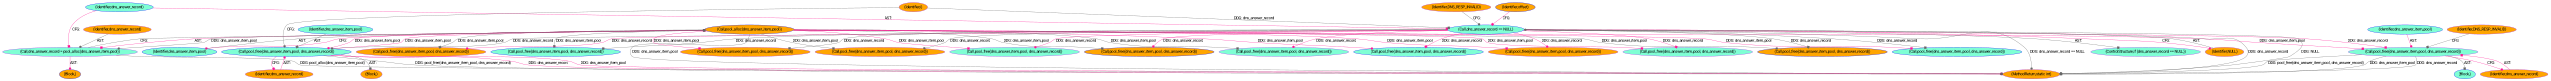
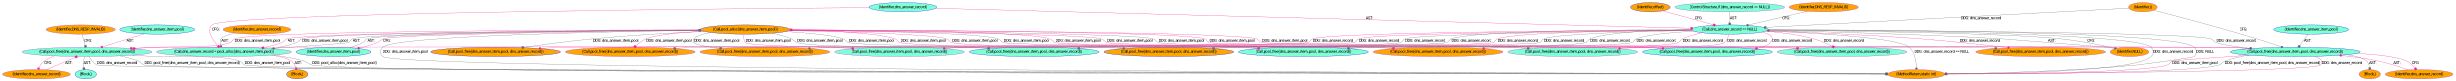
edge "(Call,dns_answer_record == NULL)" -> "(Identifier,NULL)": color deeppink -> gray40
edge "(Call,dns_answer_record == NULL)" -> "(ControlStructure,if (dns_answer_record == NULL))": reversed
edge "(Call,dns_answer_record = pool_alloc(dns_answer_item_pool))" -> "(Call,pool_alloc(dns_answer_item_pool))": label "CFG: " -> "AST: "
